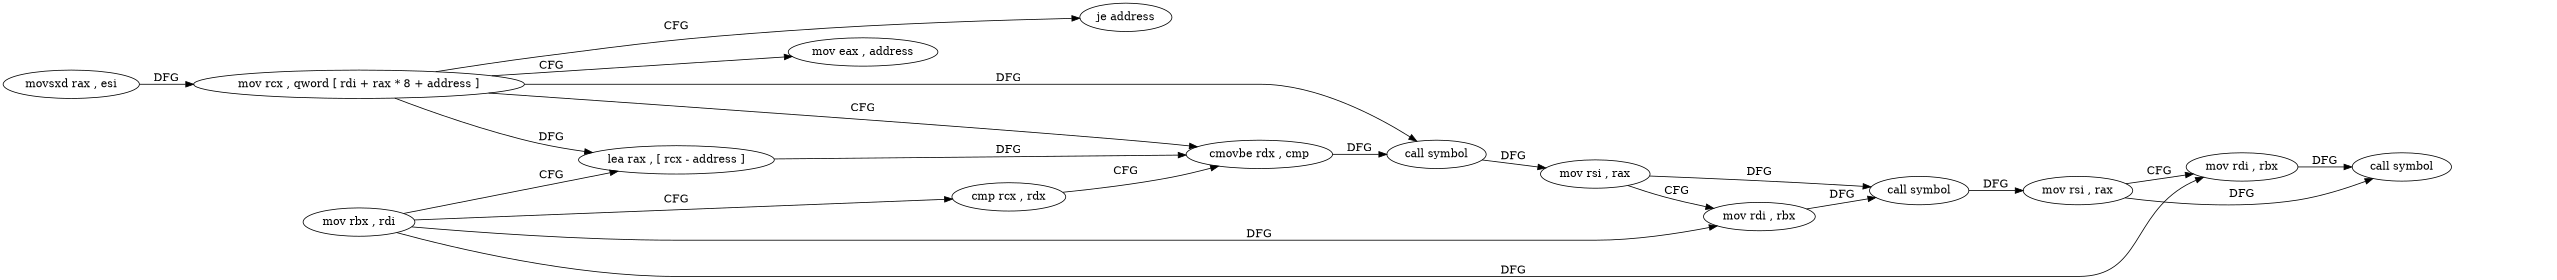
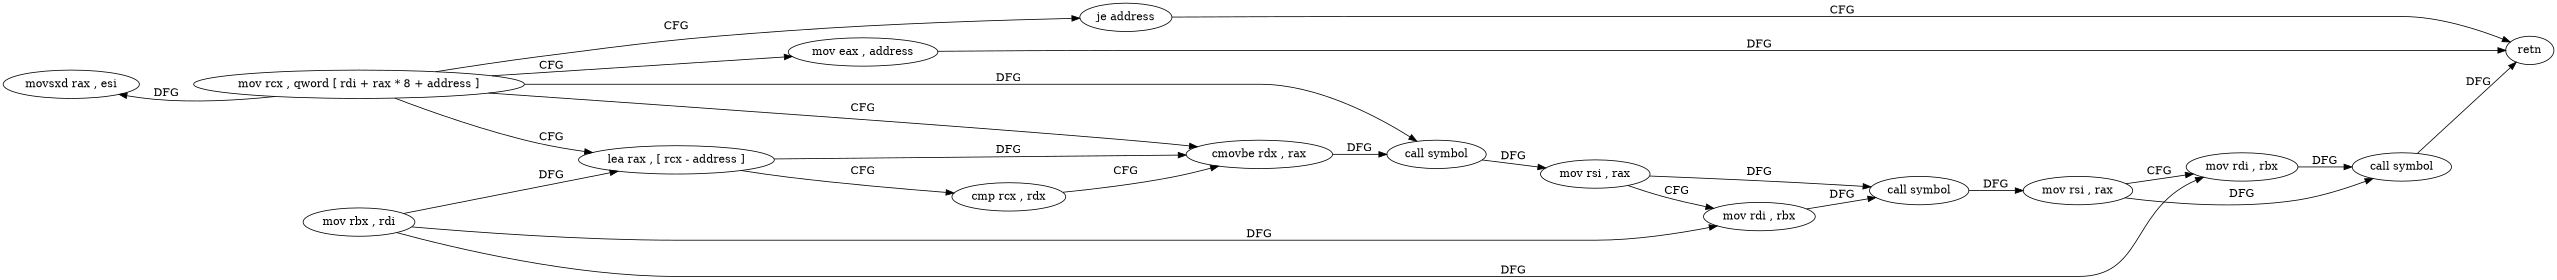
node "retn": added
edge "movsxd rax , esi" -> "mov rcx , qword [ rdi + rax * 8 + address ]": reversed
edge "mov rcx , qword [ rdi + rax * 8 + address ]" -> "lea rax , [ rcx - address ]": label "DFG" -> "CFG"
node "cmovbe rdx , cmp": label "cmovbe rdx , cmp" -> "cmovbe rdx , rax"
edge "mov rbx , rdi" -> "lea rax , [ rcx - address ]": label "CFG" -> "DFG"
edge "mov rbx , rdi" -> "cmp rcx , rdx": now "lea rax , [ rcx - address ]" -> "cmp rcx , rdx"
